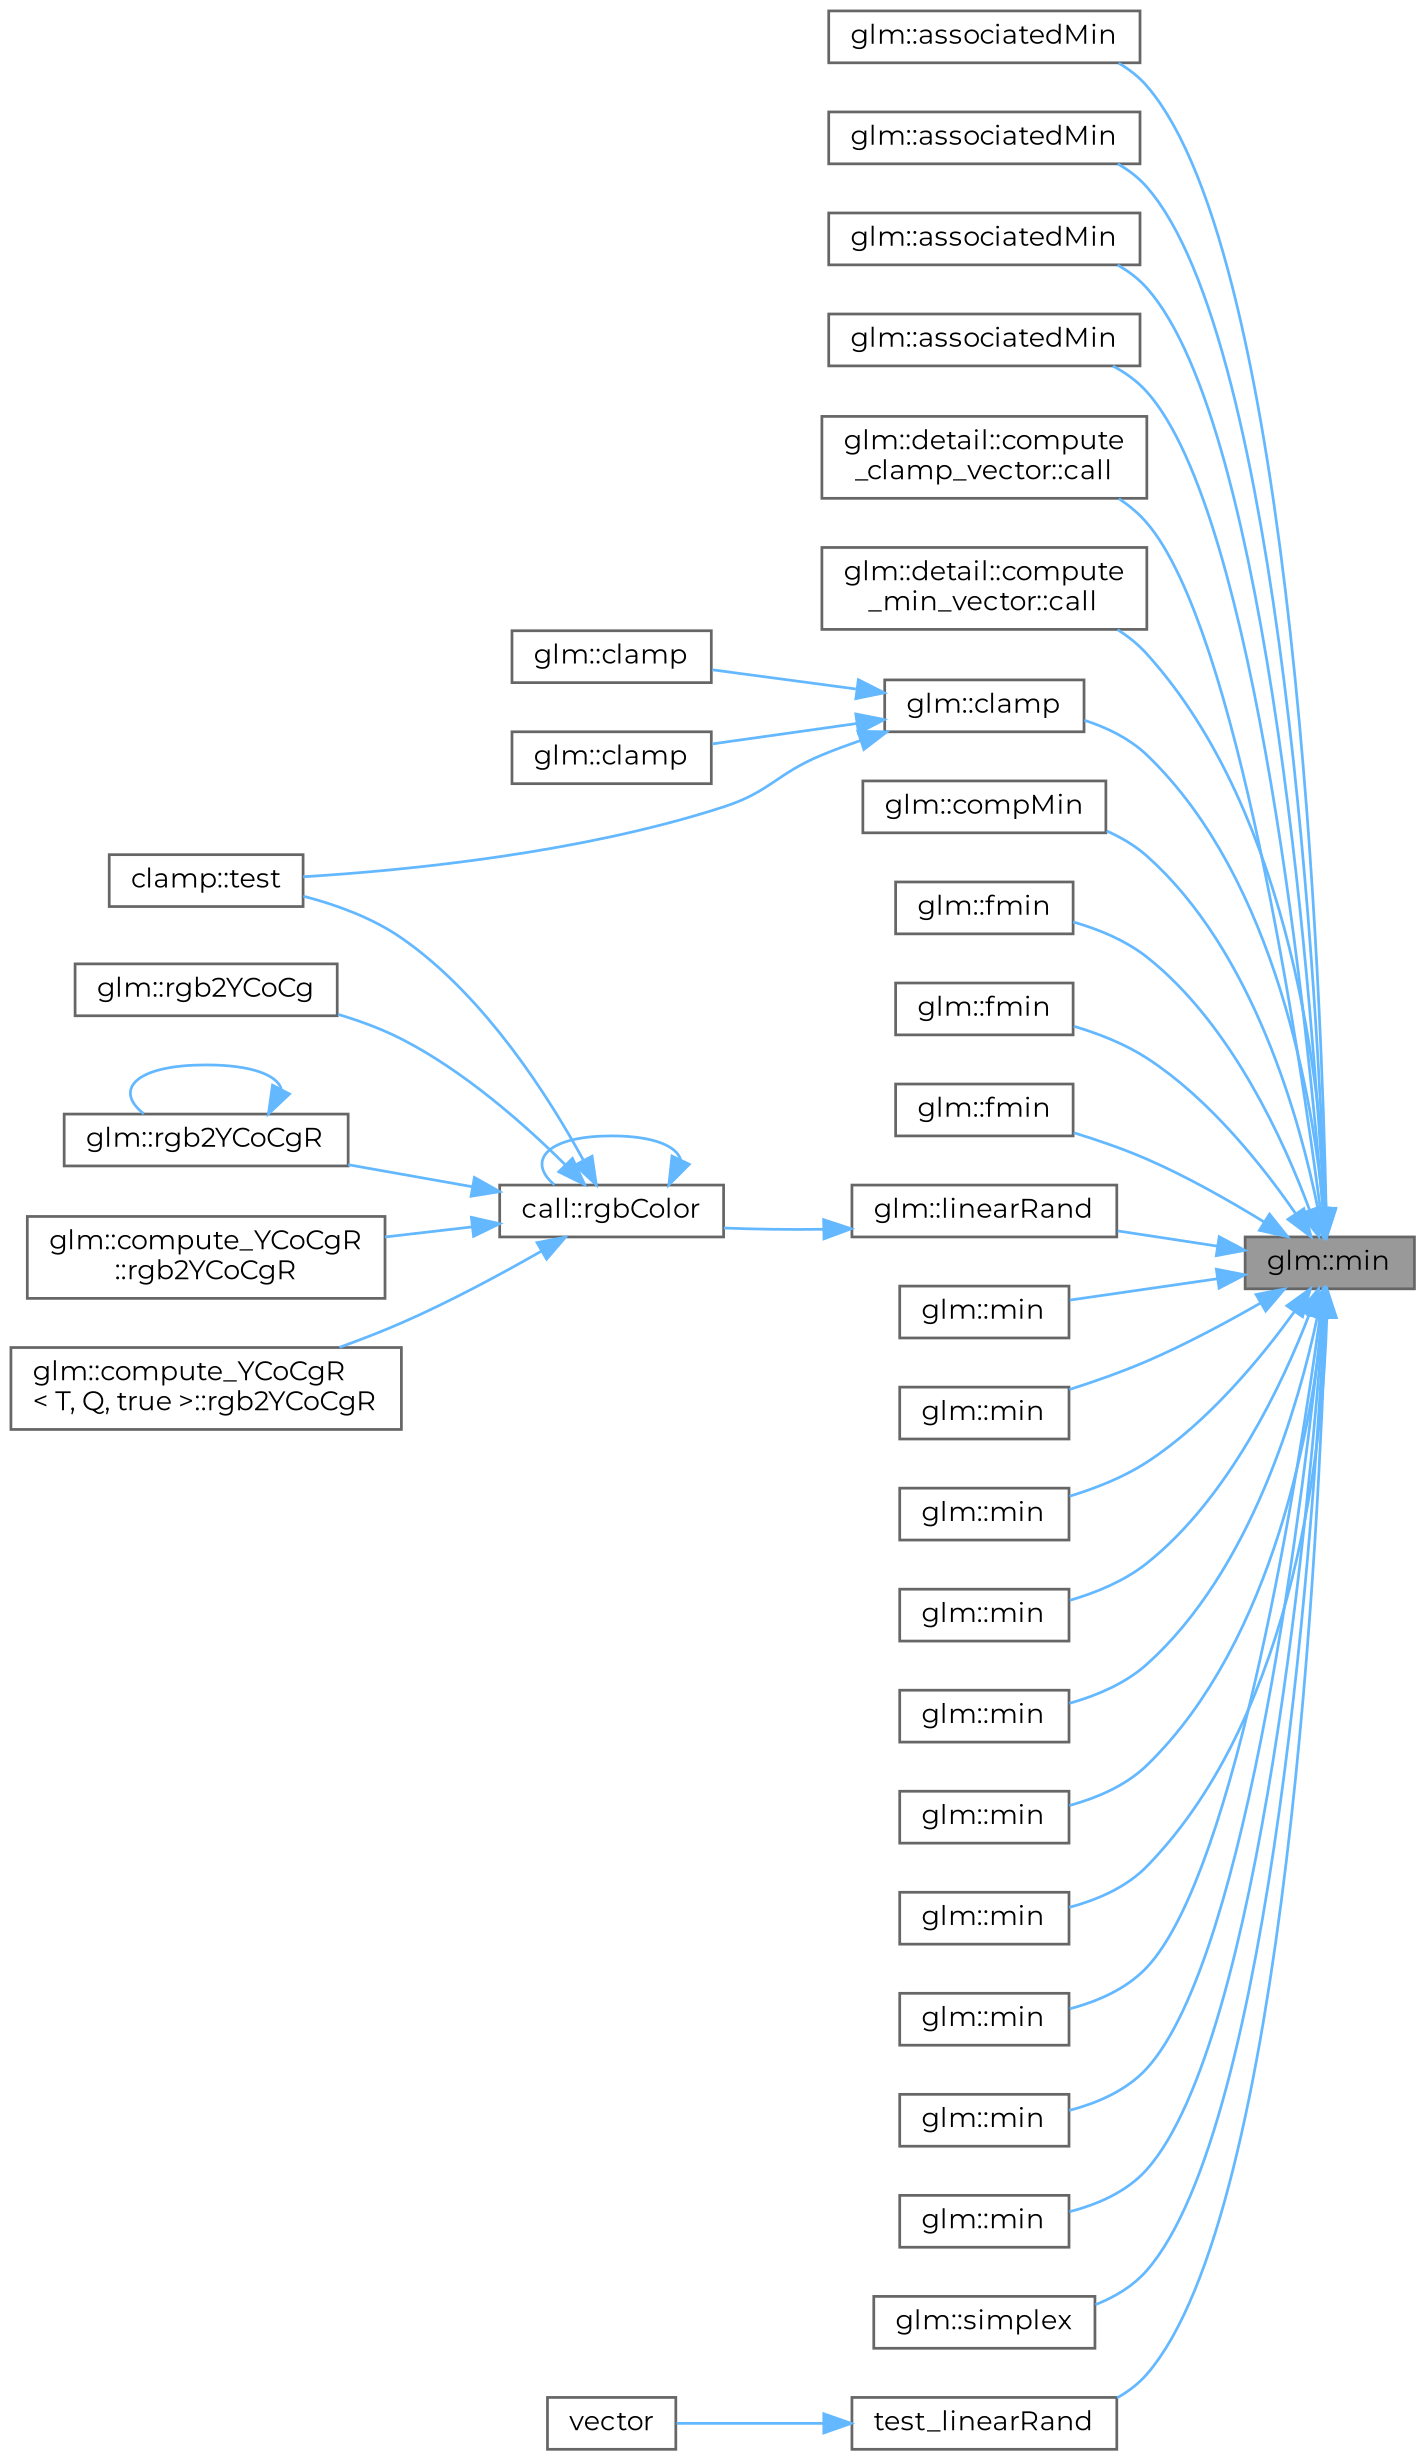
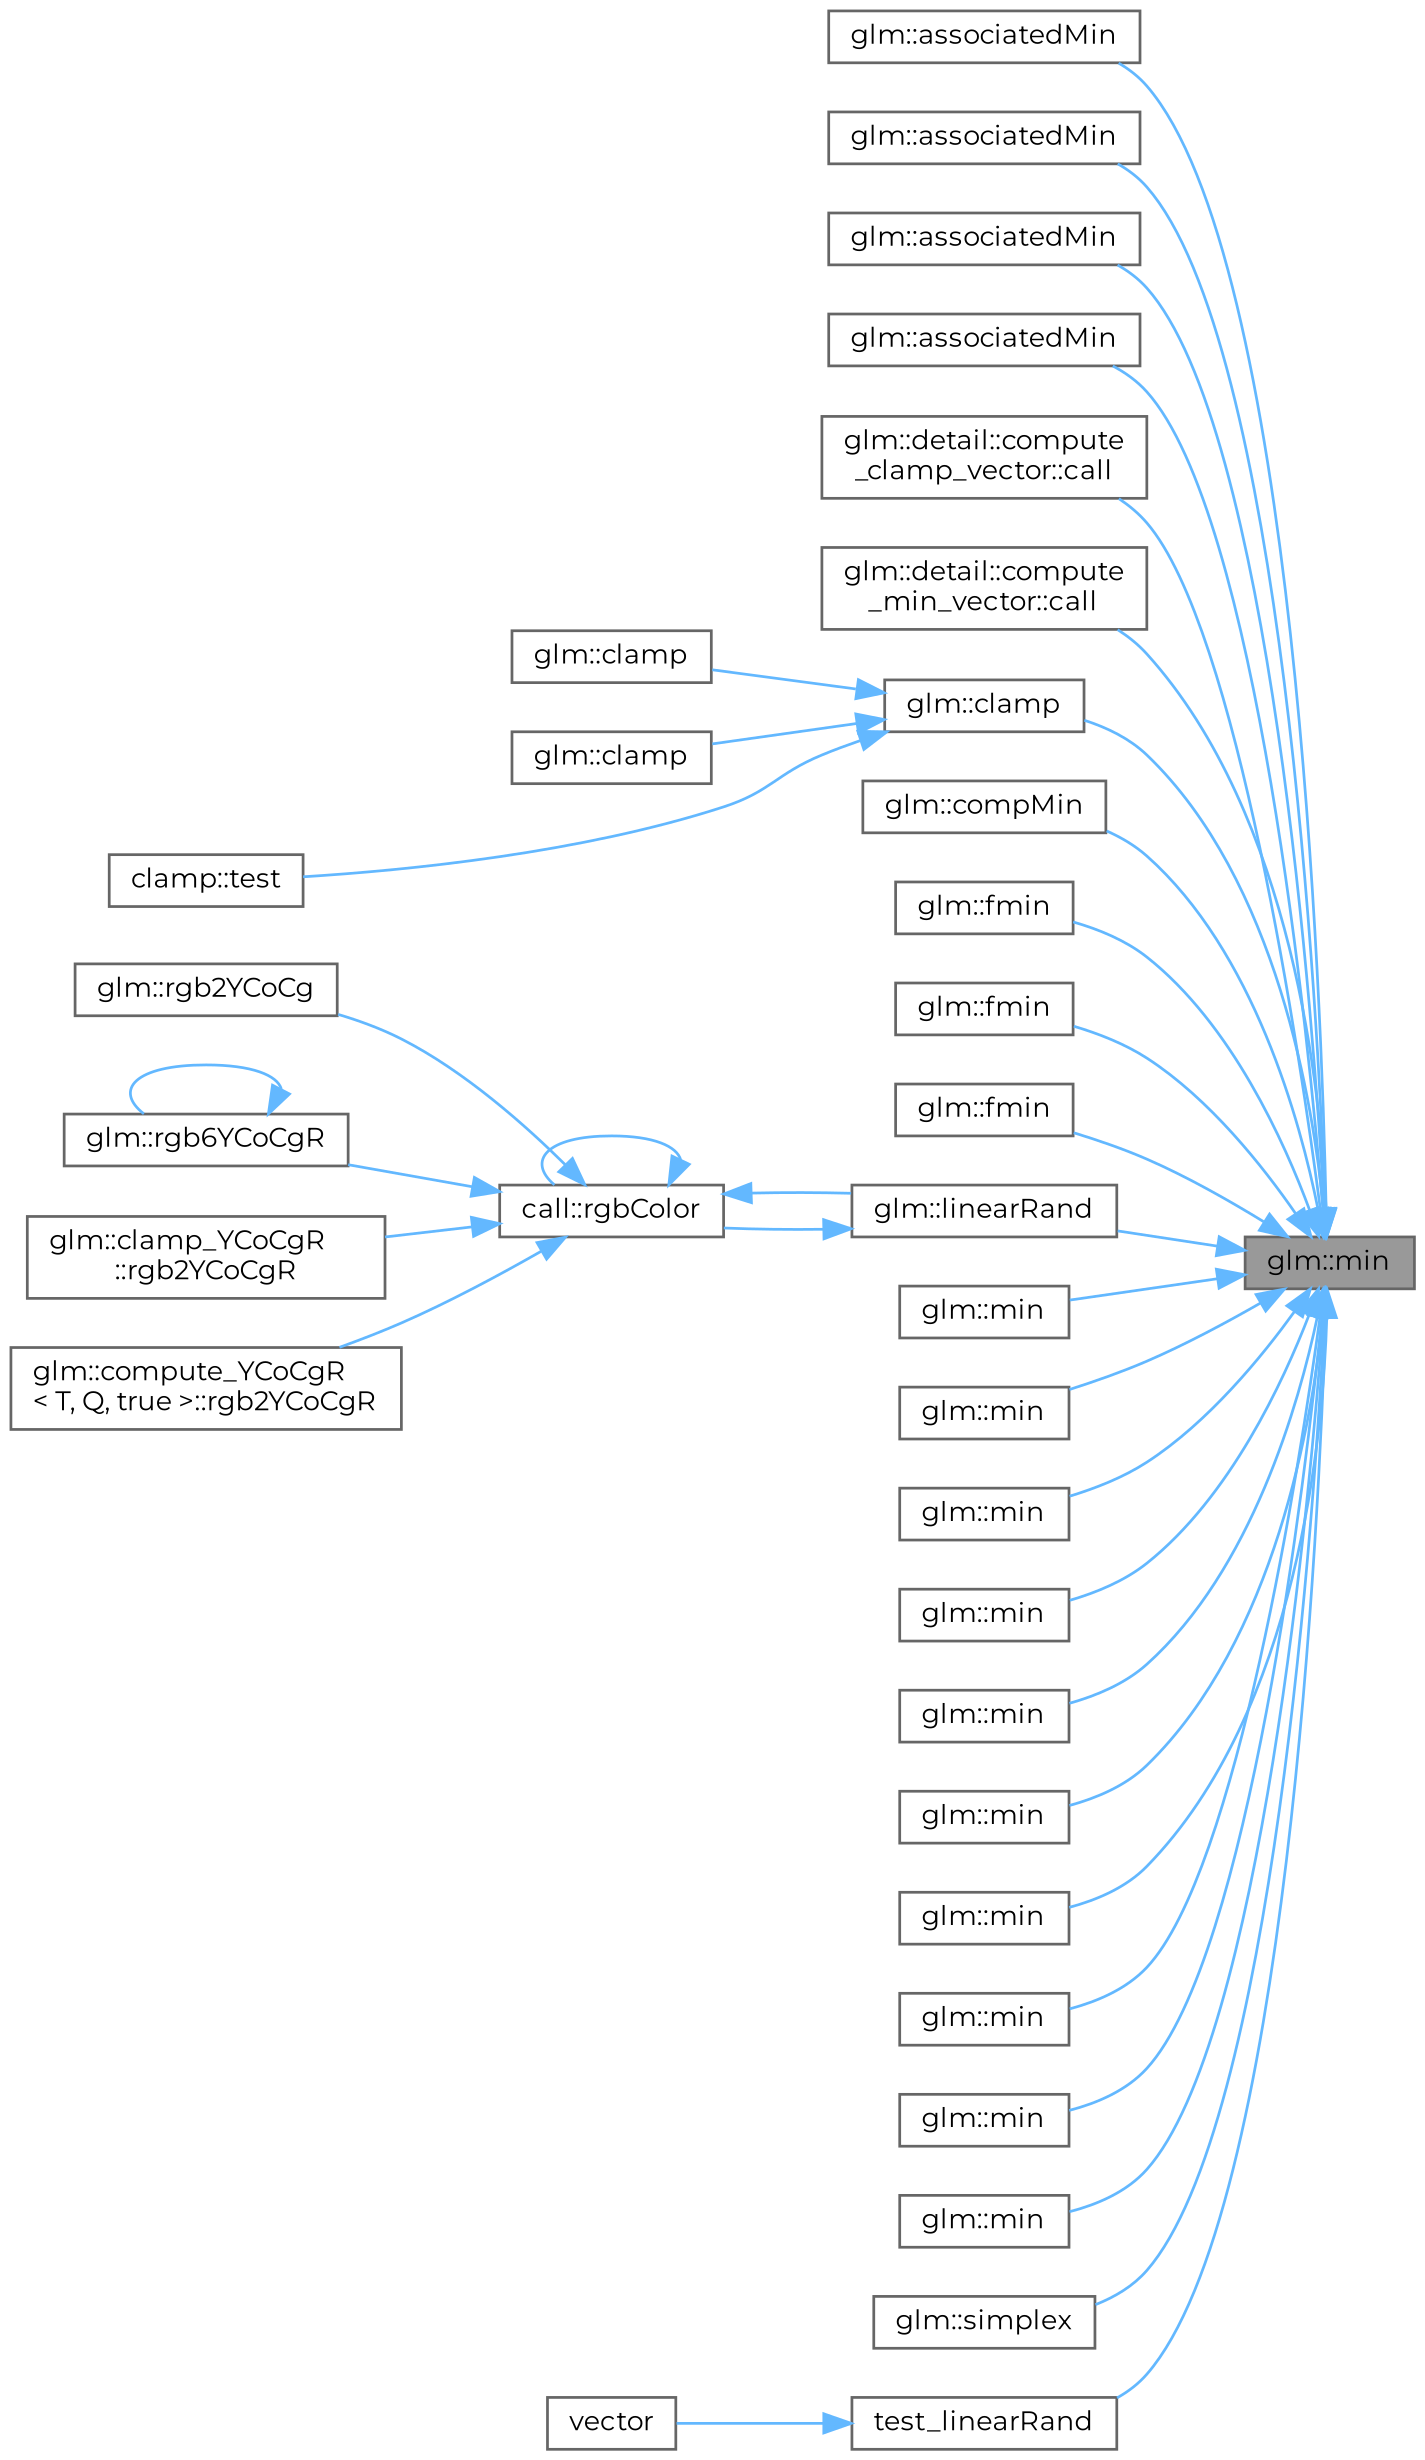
edge "clamp::test" -> "call::rgbColor": now "glm::linearRand" -> "call::rgbColor"
node "glm::rgb2YCoCgR": label "glm::rgb2YCoCgR" -> "glm::rgb6YCoCgR"
node "glm::compute_YCoCgR ::rgb2YCoCgR": label "glm::compute_YCoCgR ::rgb2YCoCgR" -> "glm::clamp_YCoCgR ::rgb2YCoCgR"
